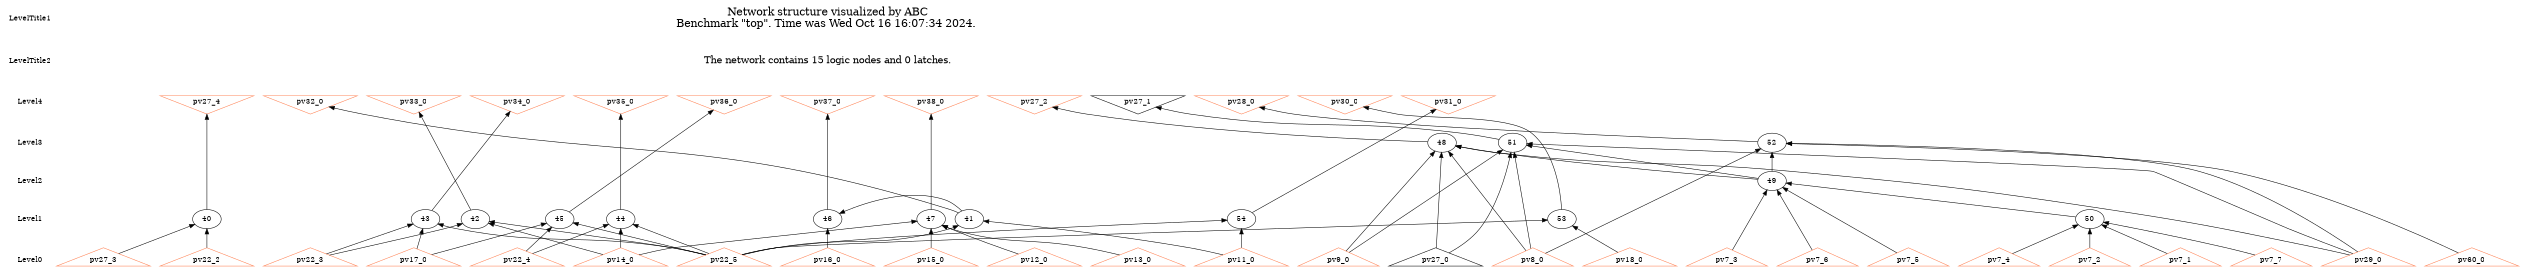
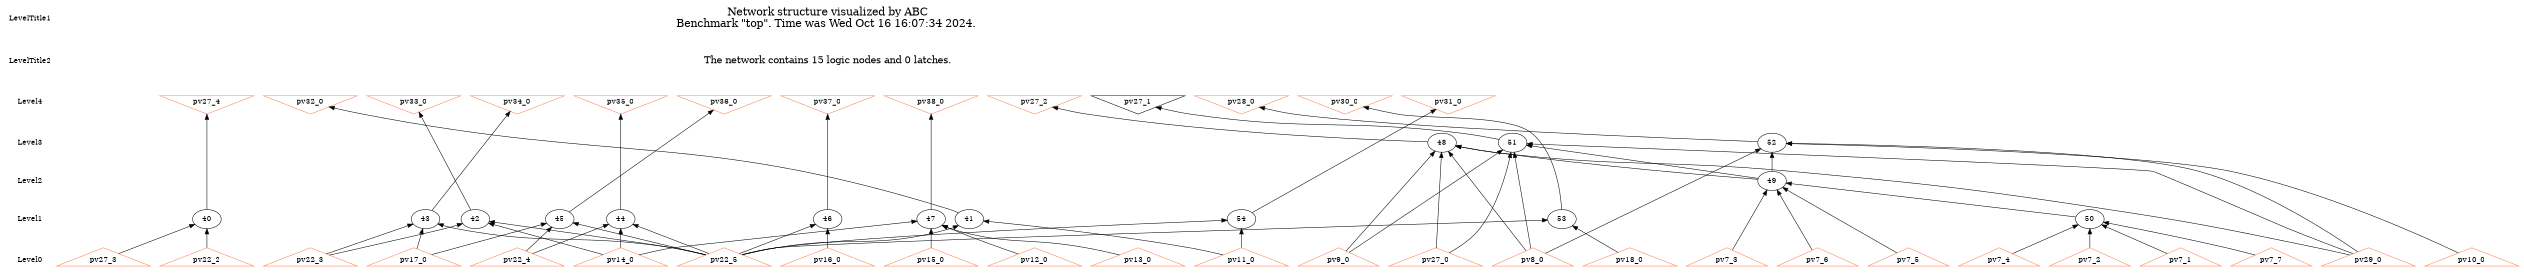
edge "41" -> "46": now "pv22_5" -> "46"
node "pv27_0": color black -> coral
node "pv60_0": label "pv60_0" -> "pv10_0"
